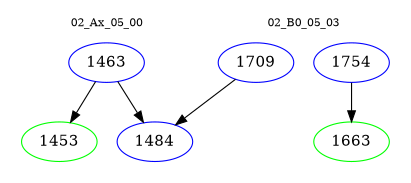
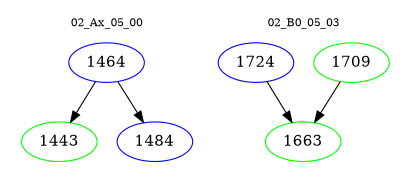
node "1463": label "1463" -> "1464"
node "1709": color blue -> green
node "1754": label "1754" -> "1724"
edge "1709" -> "1484": now "1709" -> "1663"
node "1453": label "1453" -> "1443"
